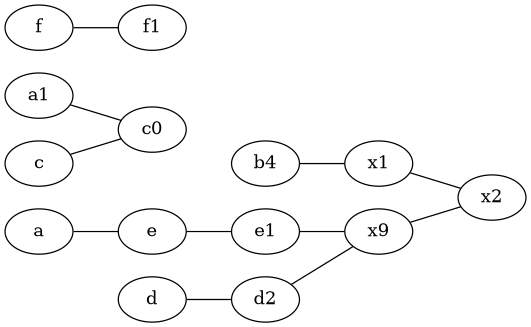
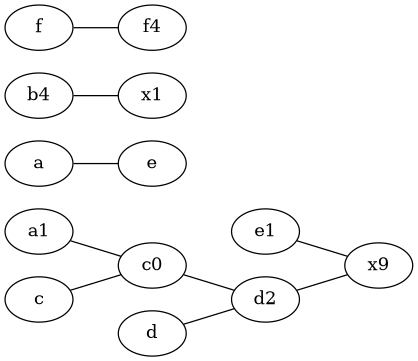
node "f1": label "f1" -> "f4"
node "x2": removed
edge "e" -- "e1": removed
edge "c0" -- "d2": added
